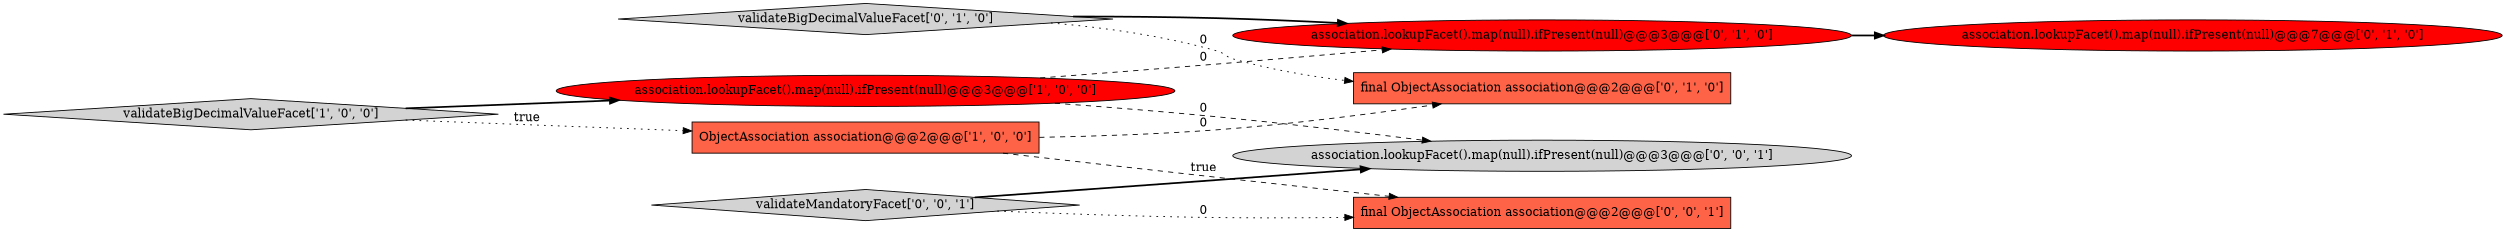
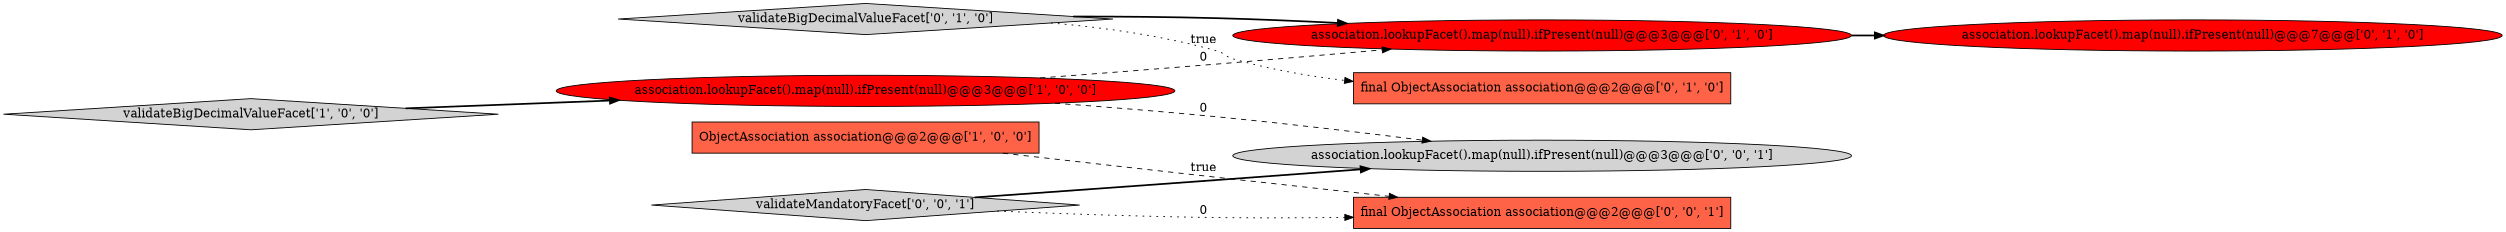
edge "validateBigDecimalValueFacet['0', '1', '0']" -> "final ObjectAssociation association@@@2@@@['0', '1', '0']": label "0" -> "true"
edge "validateBigDecimalValueFacet['1', '0', '0']" -> "ObjectAssociation association@@@2@@@['1', '0', '0']": removed, label "true"
edge "ObjectAssociation association@@@2@@@['1', '0', '0']" -> "final ObjectAssociation association@@@2@@@['0', '1', '0']": removed, label "0"
